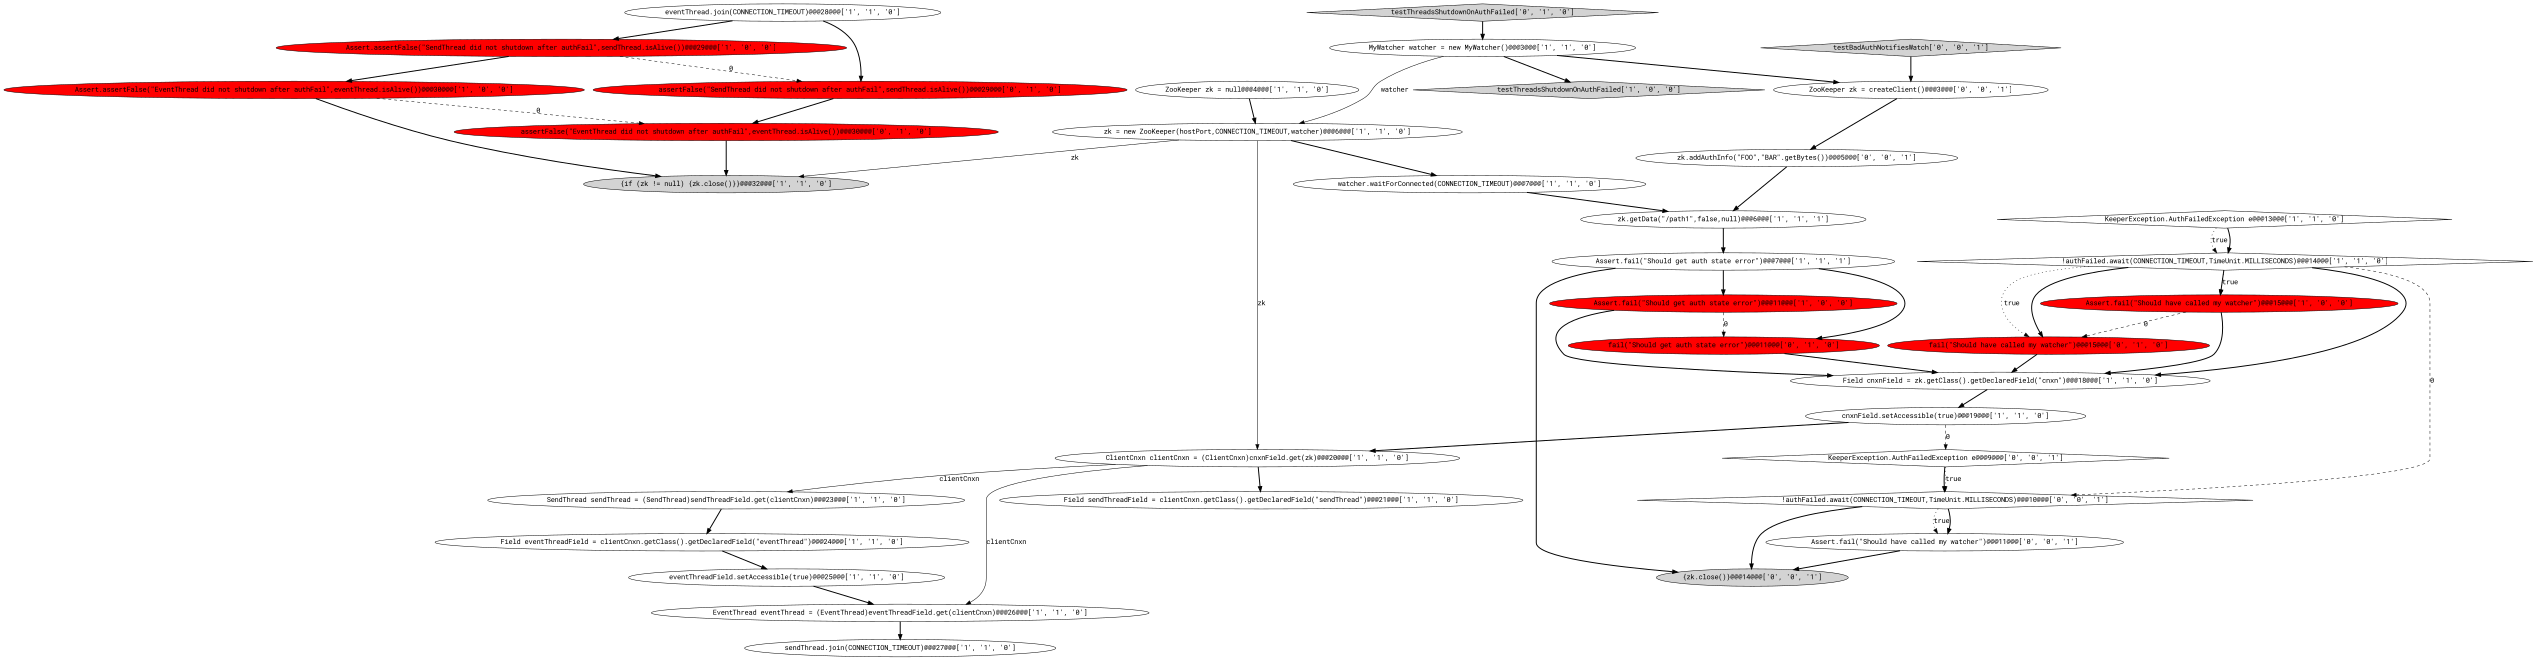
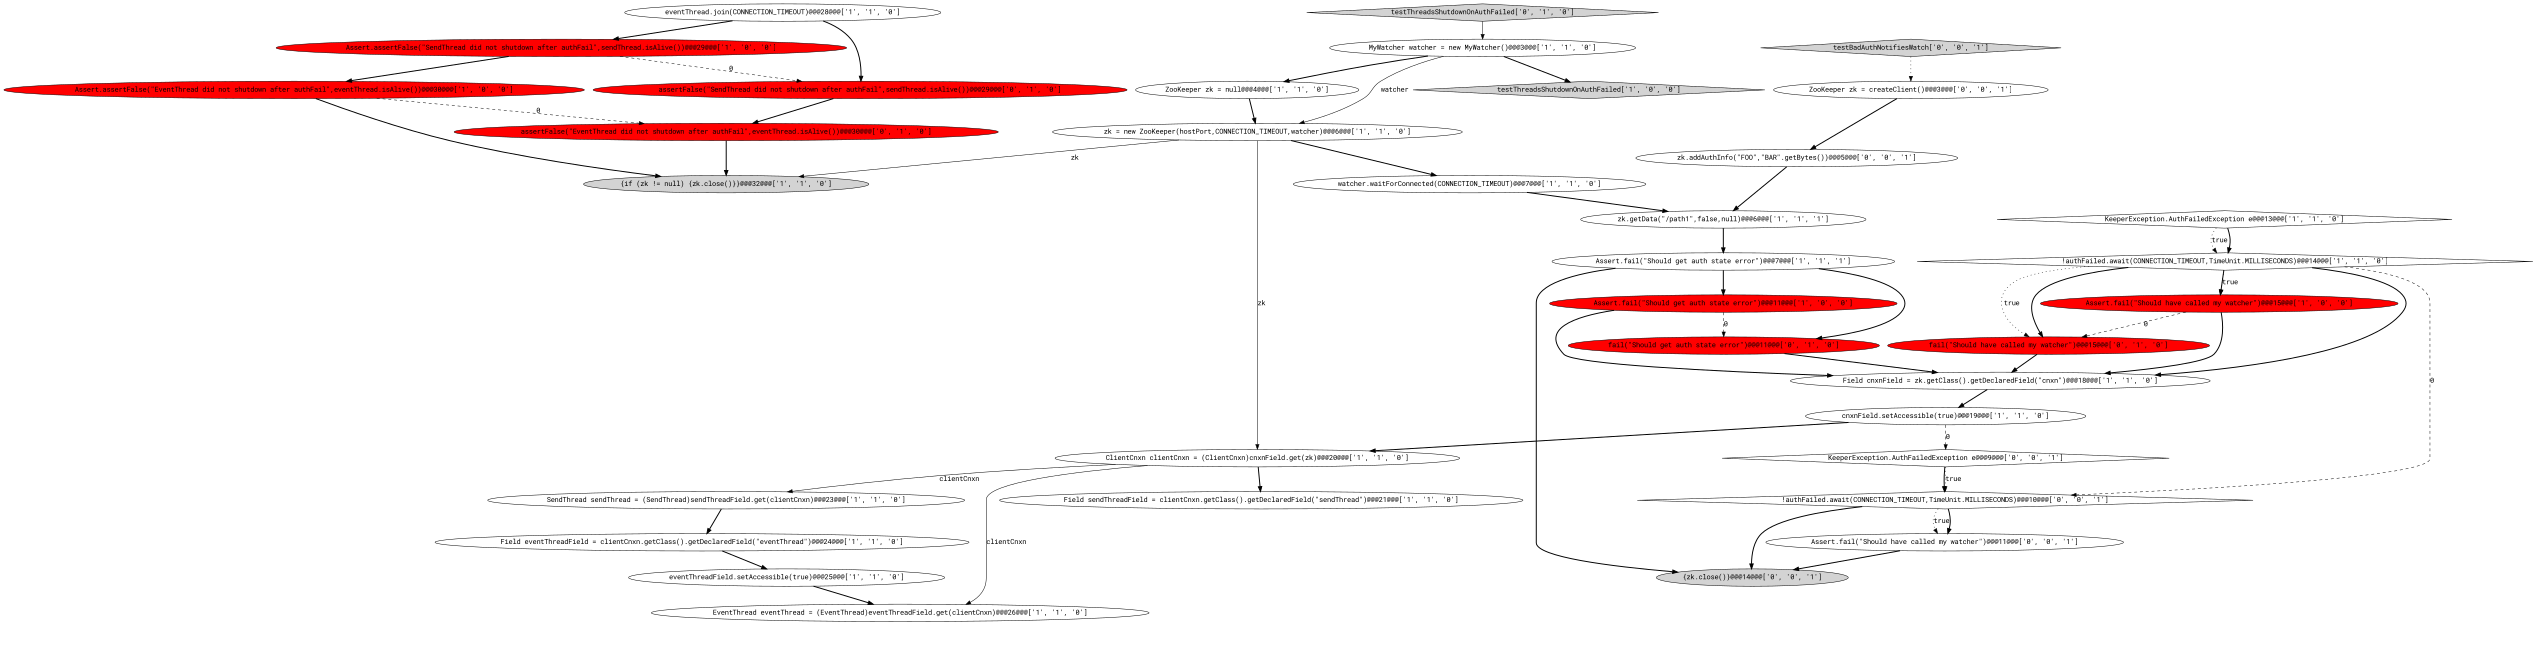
edge "testThreadsShutdownOnAuthFailed['0', '1', '0']" -> "MyWatcher watcher = new MyWatcher()@@@3@@@['1', '1', '0']": style bold -> solid
edge "testBadAuthNotifiesWatch['0', '0', '1']" -> "ZooKeeper zk = createClient()@@@3@@@['0', '0', '1']": style bold -> dotted
edge "MyWatcher watcher = new MyWatcher()@@@3@@@['1', '1', '0']" -> "ZooKeeper zk = createClient()@@@3@@@['0', '0', '1']": now "MyWatcher watcher = new MyWatcher()@@@3@@@['1', '1', '0']" -> "ZooKeeper zk = null@@@4@@@['1', '1', '0']"
node "sendThread.join(CONNECTION_TIMEOUT)@@@27@@@['1', '1', '0']": removed
